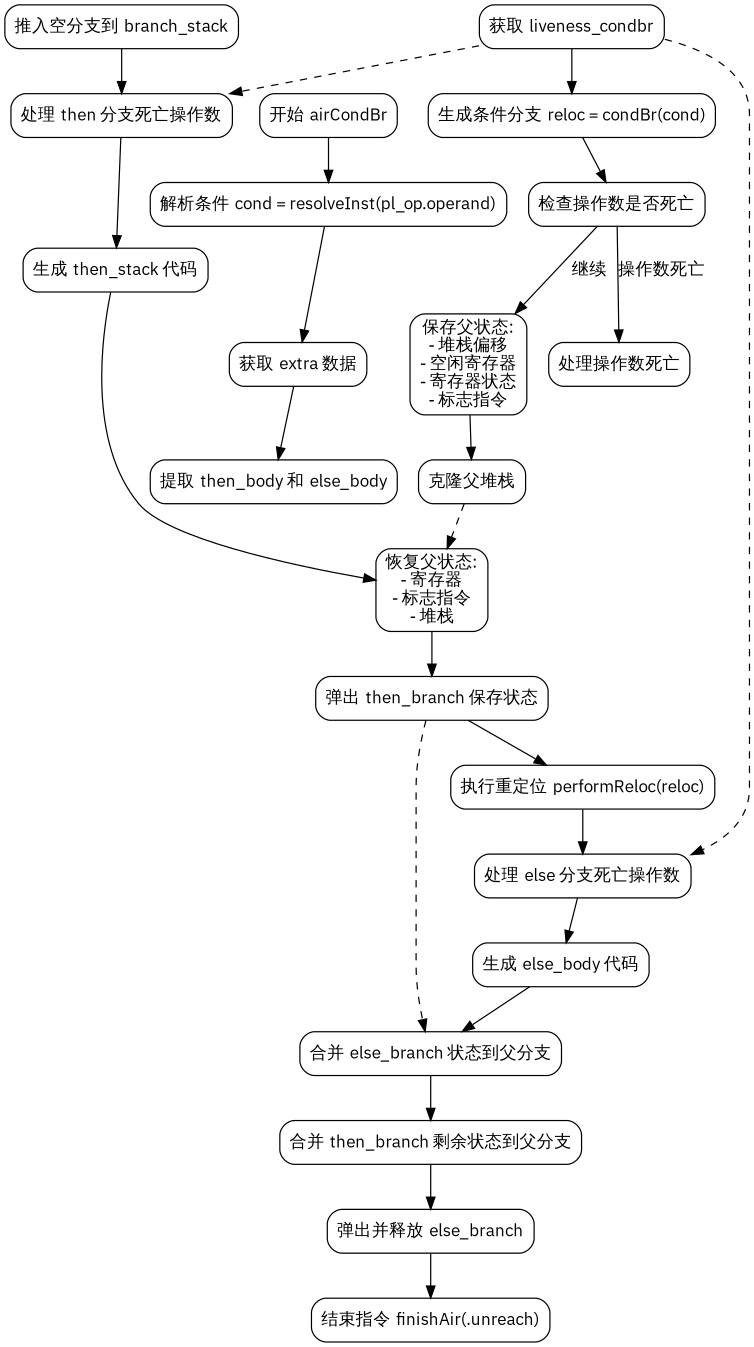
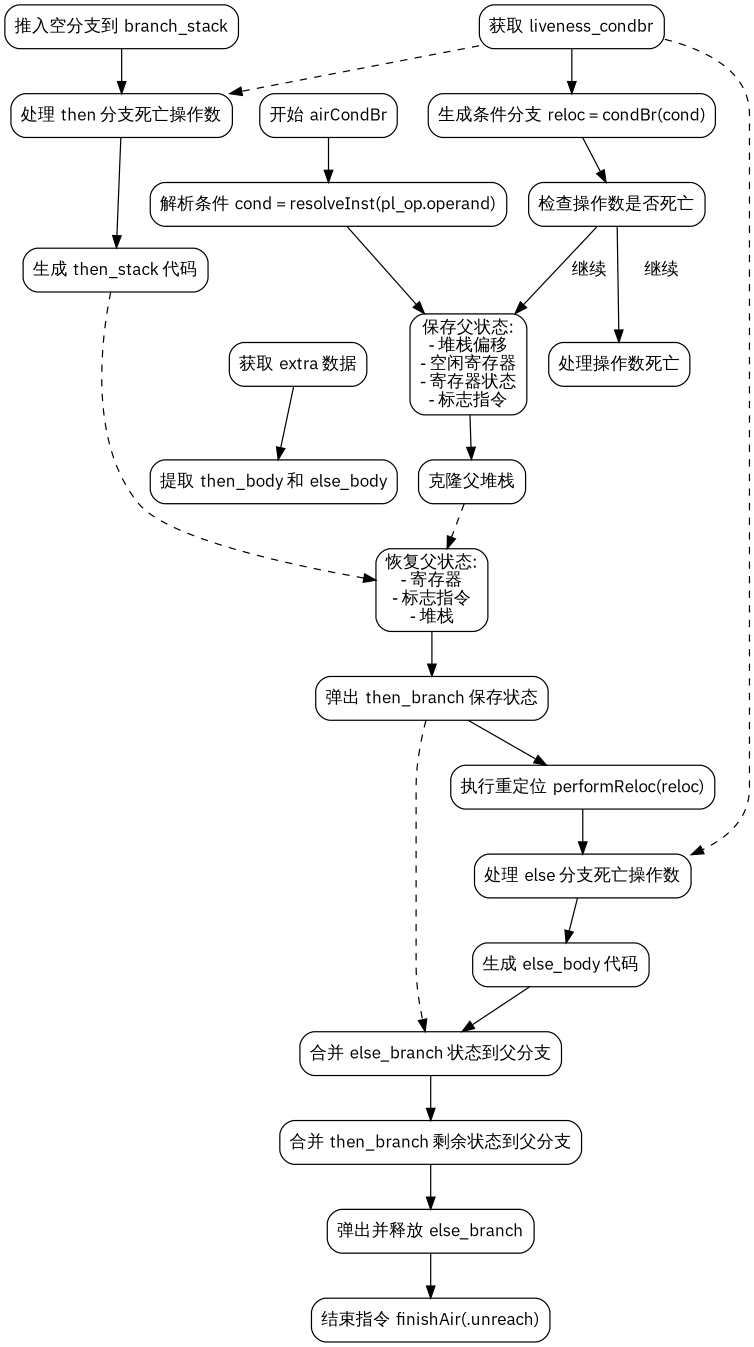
edge "检查操作数是否死亡" -> "处理操作数死亡": label "操作数死亡" -> "继续"
edge "解析条件 cond = resolveInst(pl_op.operand)" -> "获取 extra 数据": now "解析条件 cond = resolveInst(pl_op.operand)" -> "保存父状态: - 堆栈偏移 - 空闲寄存器 - 寄存器状态 - 标志指令"
edge "生成 then_stack 代码" -> "恢复父状态: - 寄存器 - 标志指令 - 堆栈": style solid -> dashed
